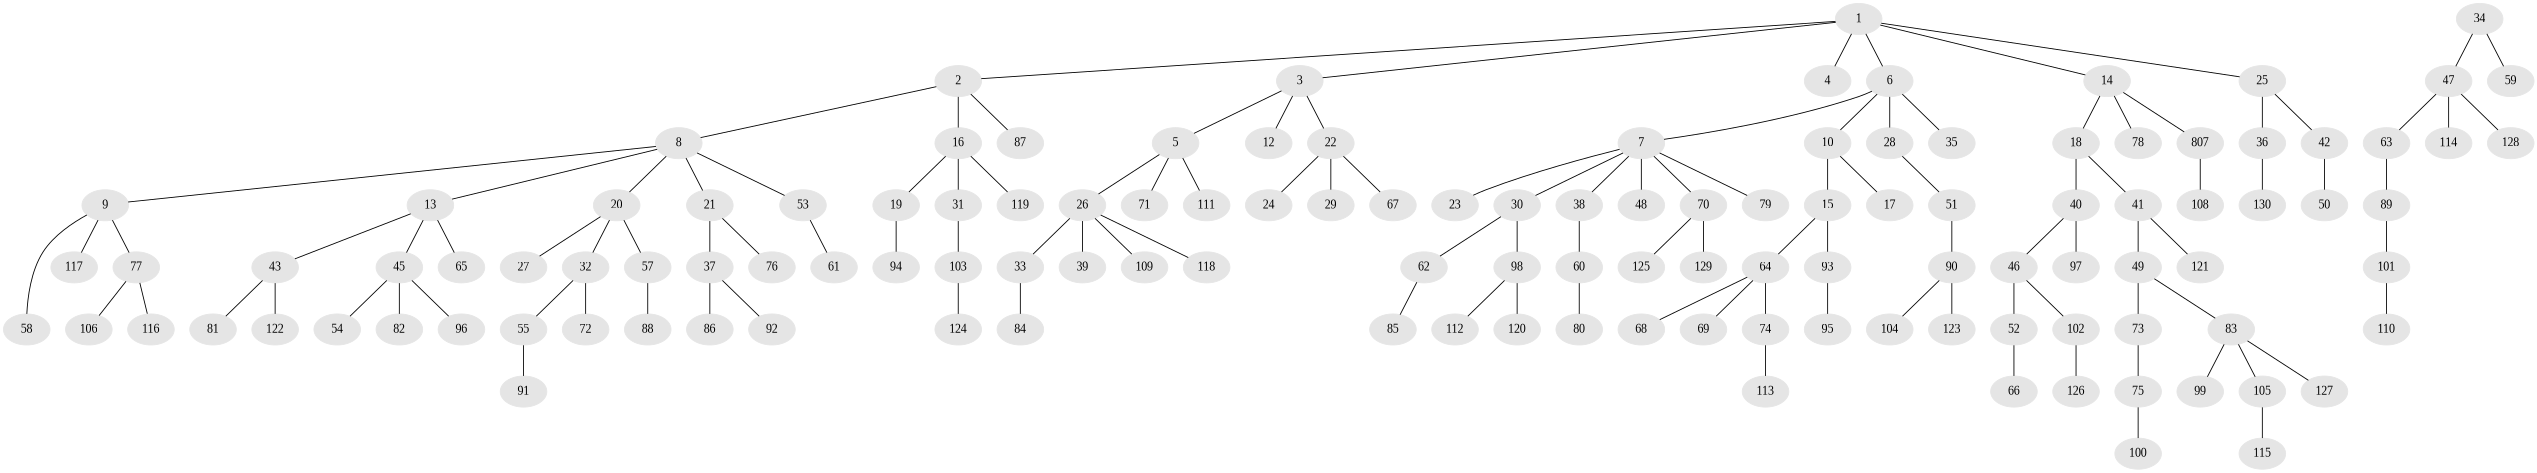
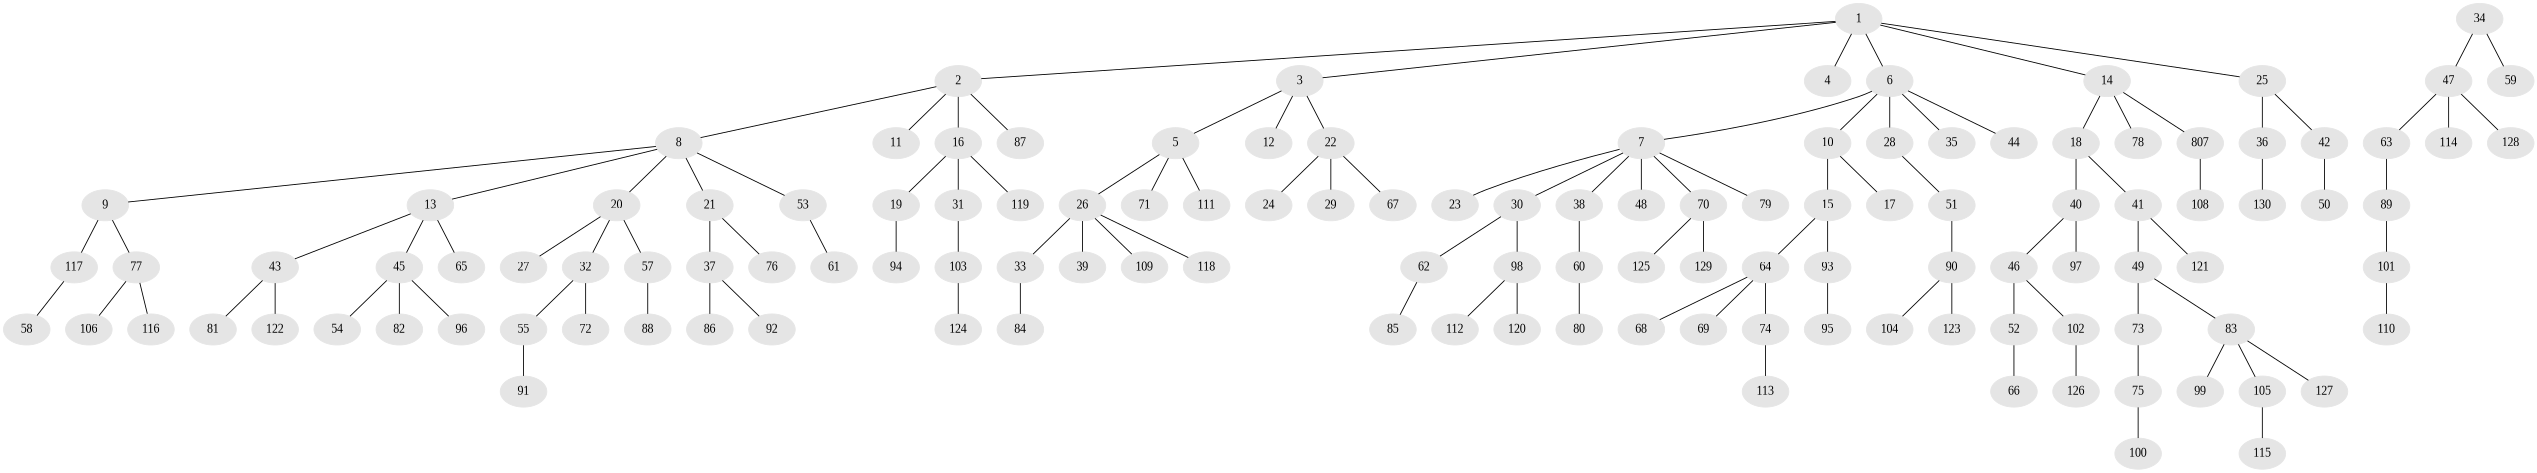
node "11": added
node "44": added
edge "9" -- "58": now "117" -- "58"
